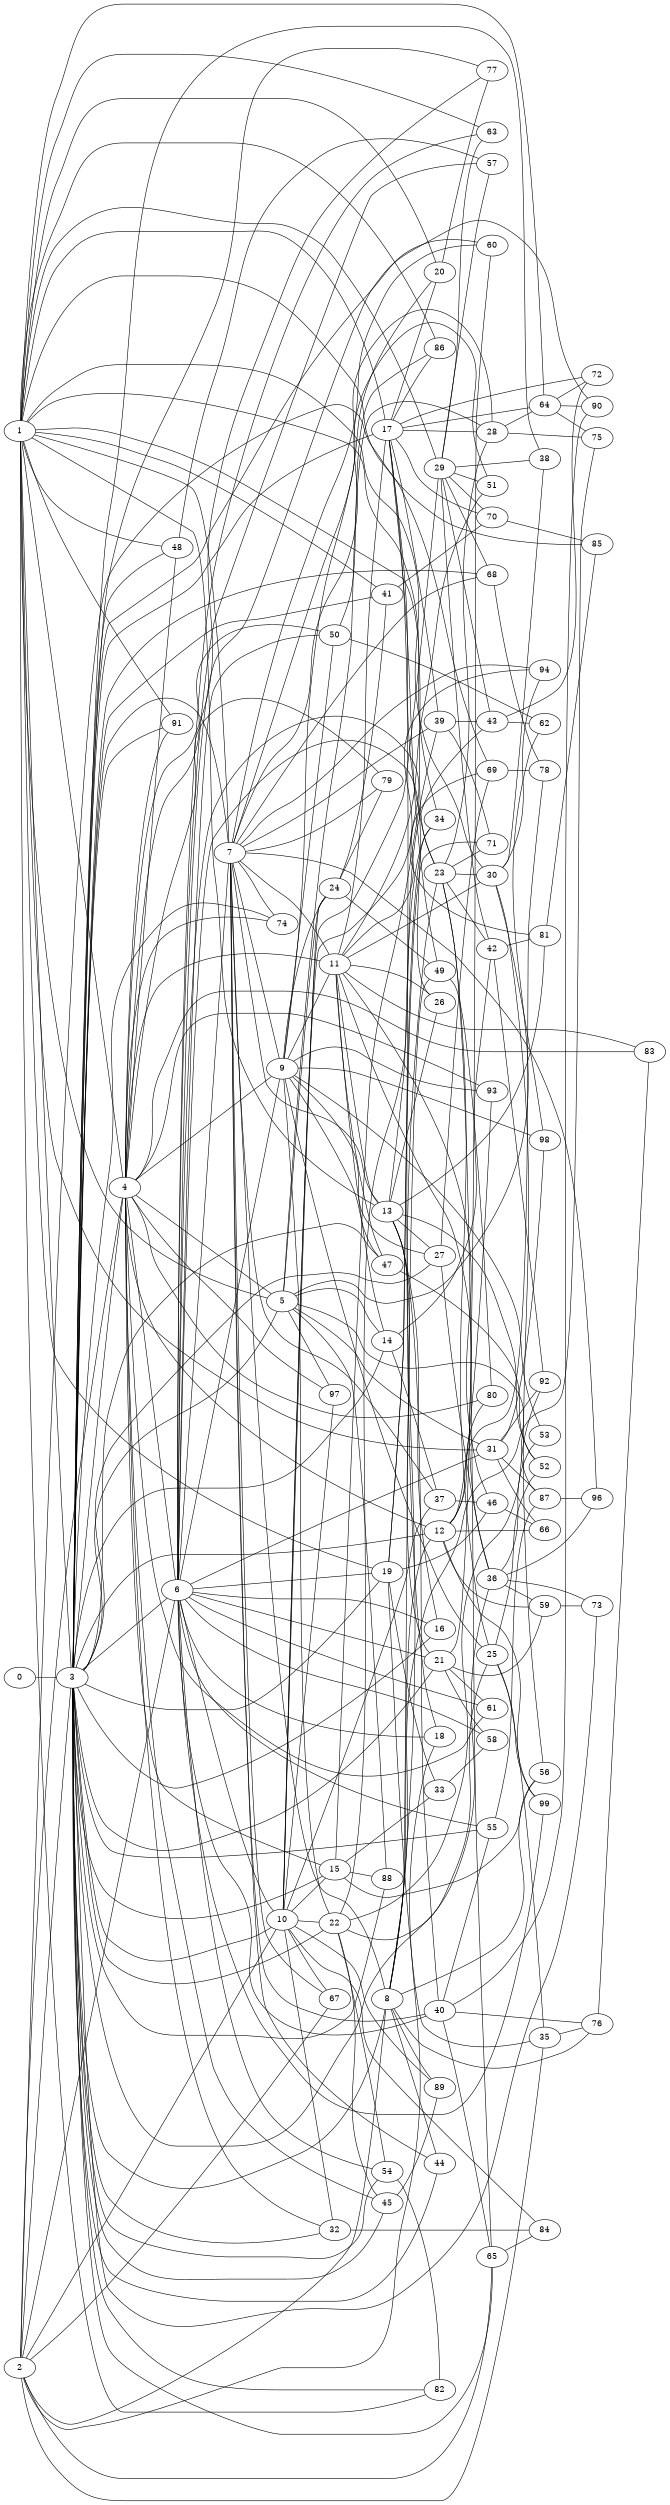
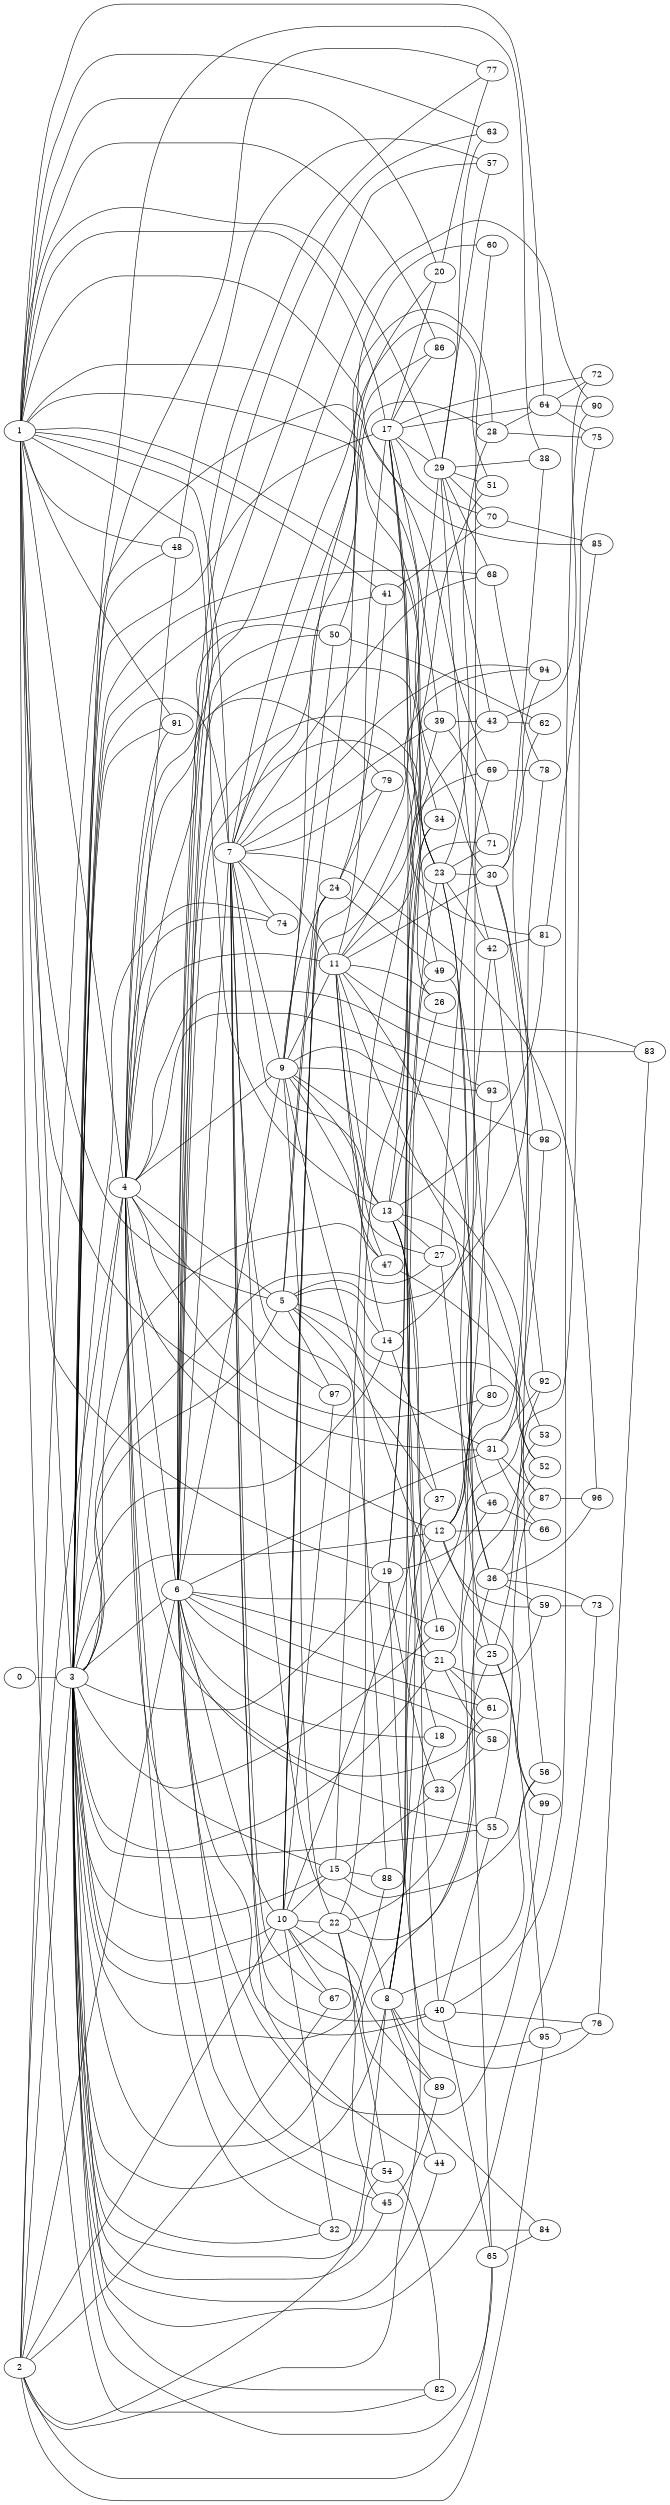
edge "17" -- "28": now "17" -- "29"
edge "60" -- "3": removed
edge "37" -- "46": removed
edge "19" -- "6": now "23" -- "6"
node "35": label "35" -> "95"
